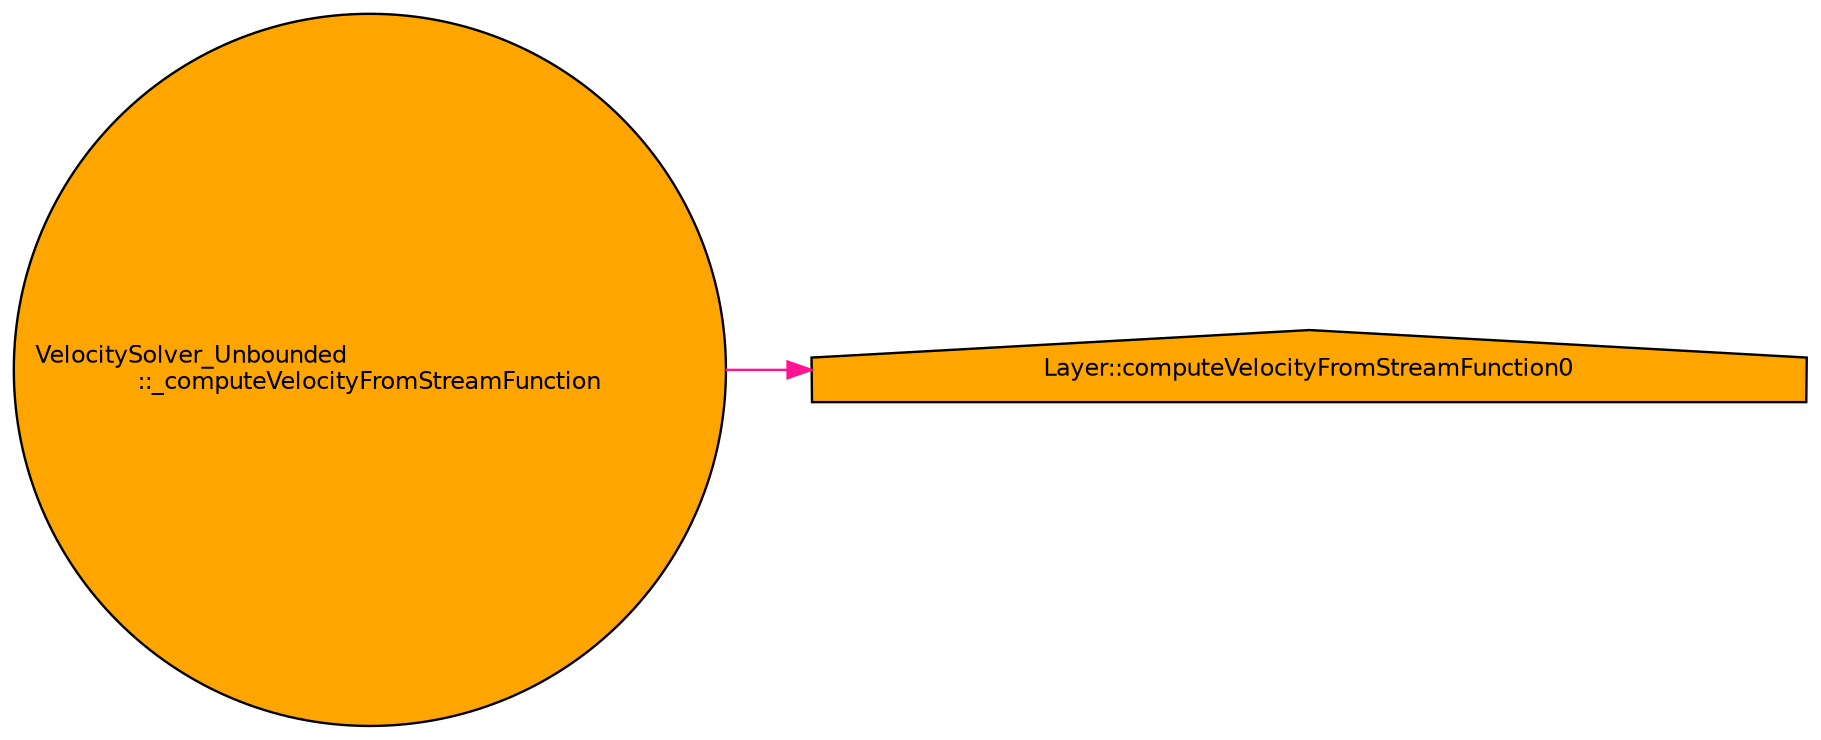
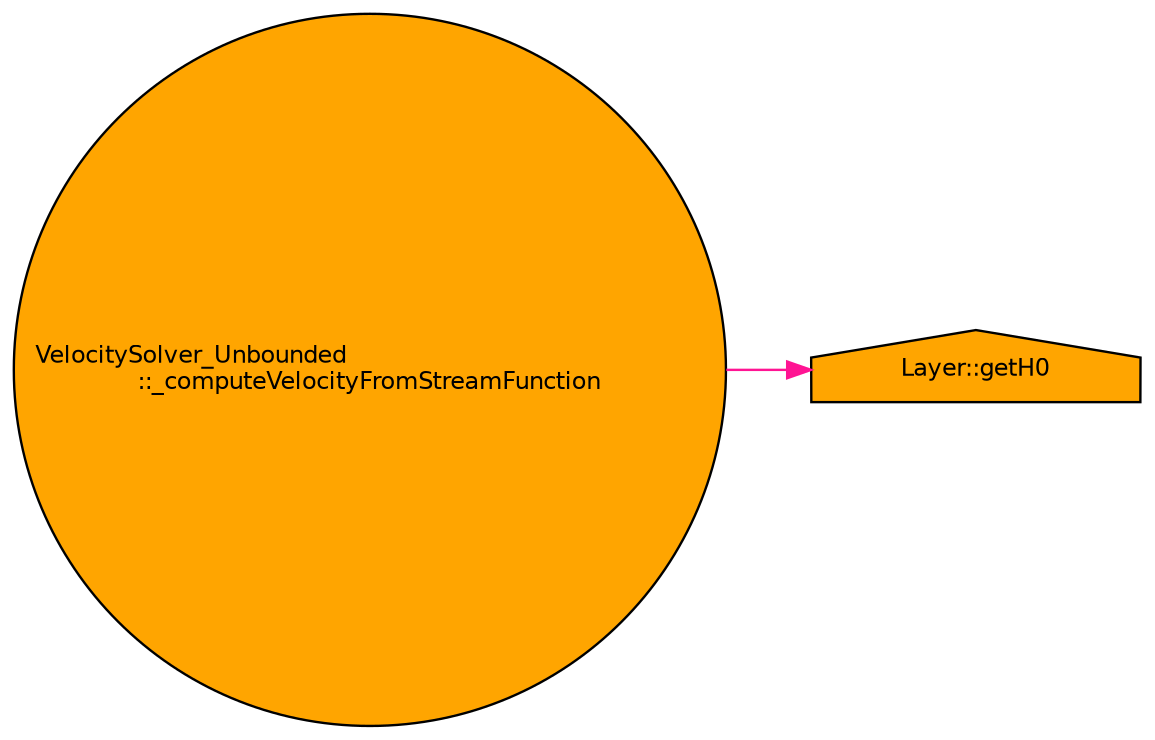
node "Layer::computeVelocityFromStreamFunction0": label "Layer::computeVelocityFromStreamFunction0" -> "Layer::getH0"
